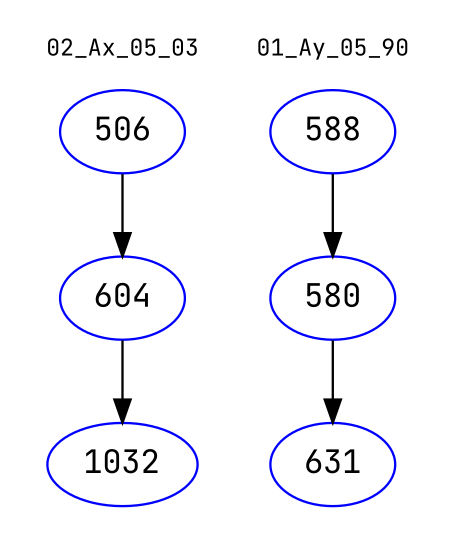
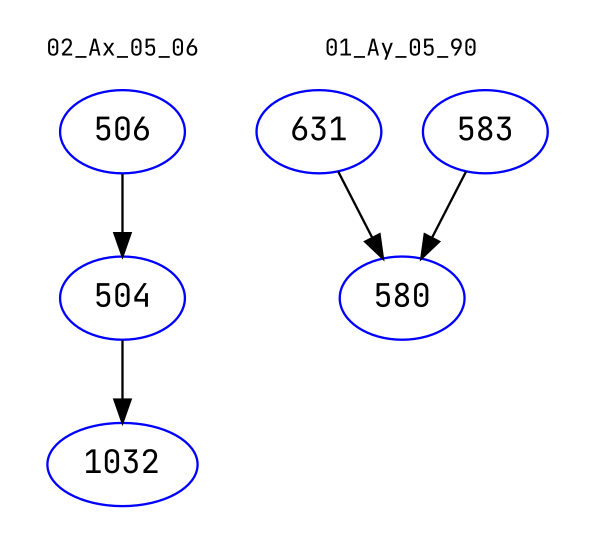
cluster "02_Ax_05_03": label "02_Ax_05_03" -> "02_Ax_05_06"
node "588": label "588" -> "583"
node "604": label "604" -> "504"
edge "580" -> "631": reversed
